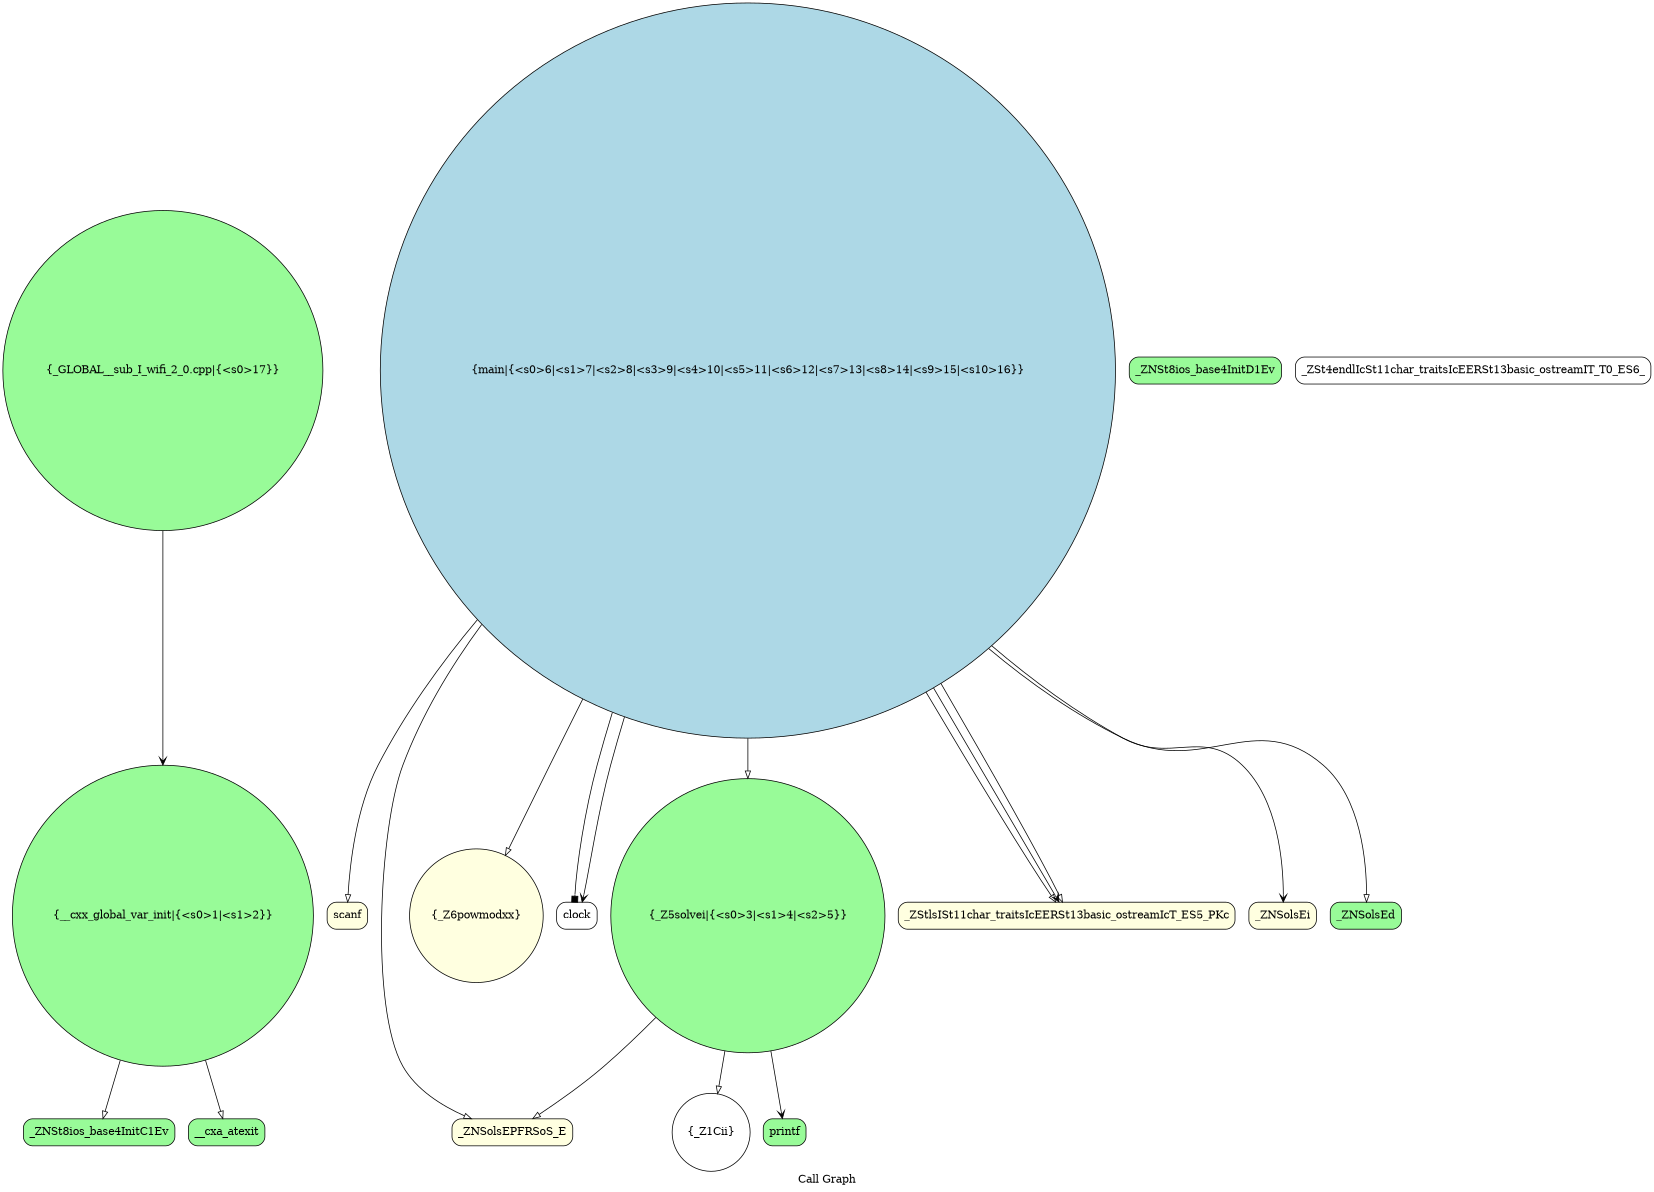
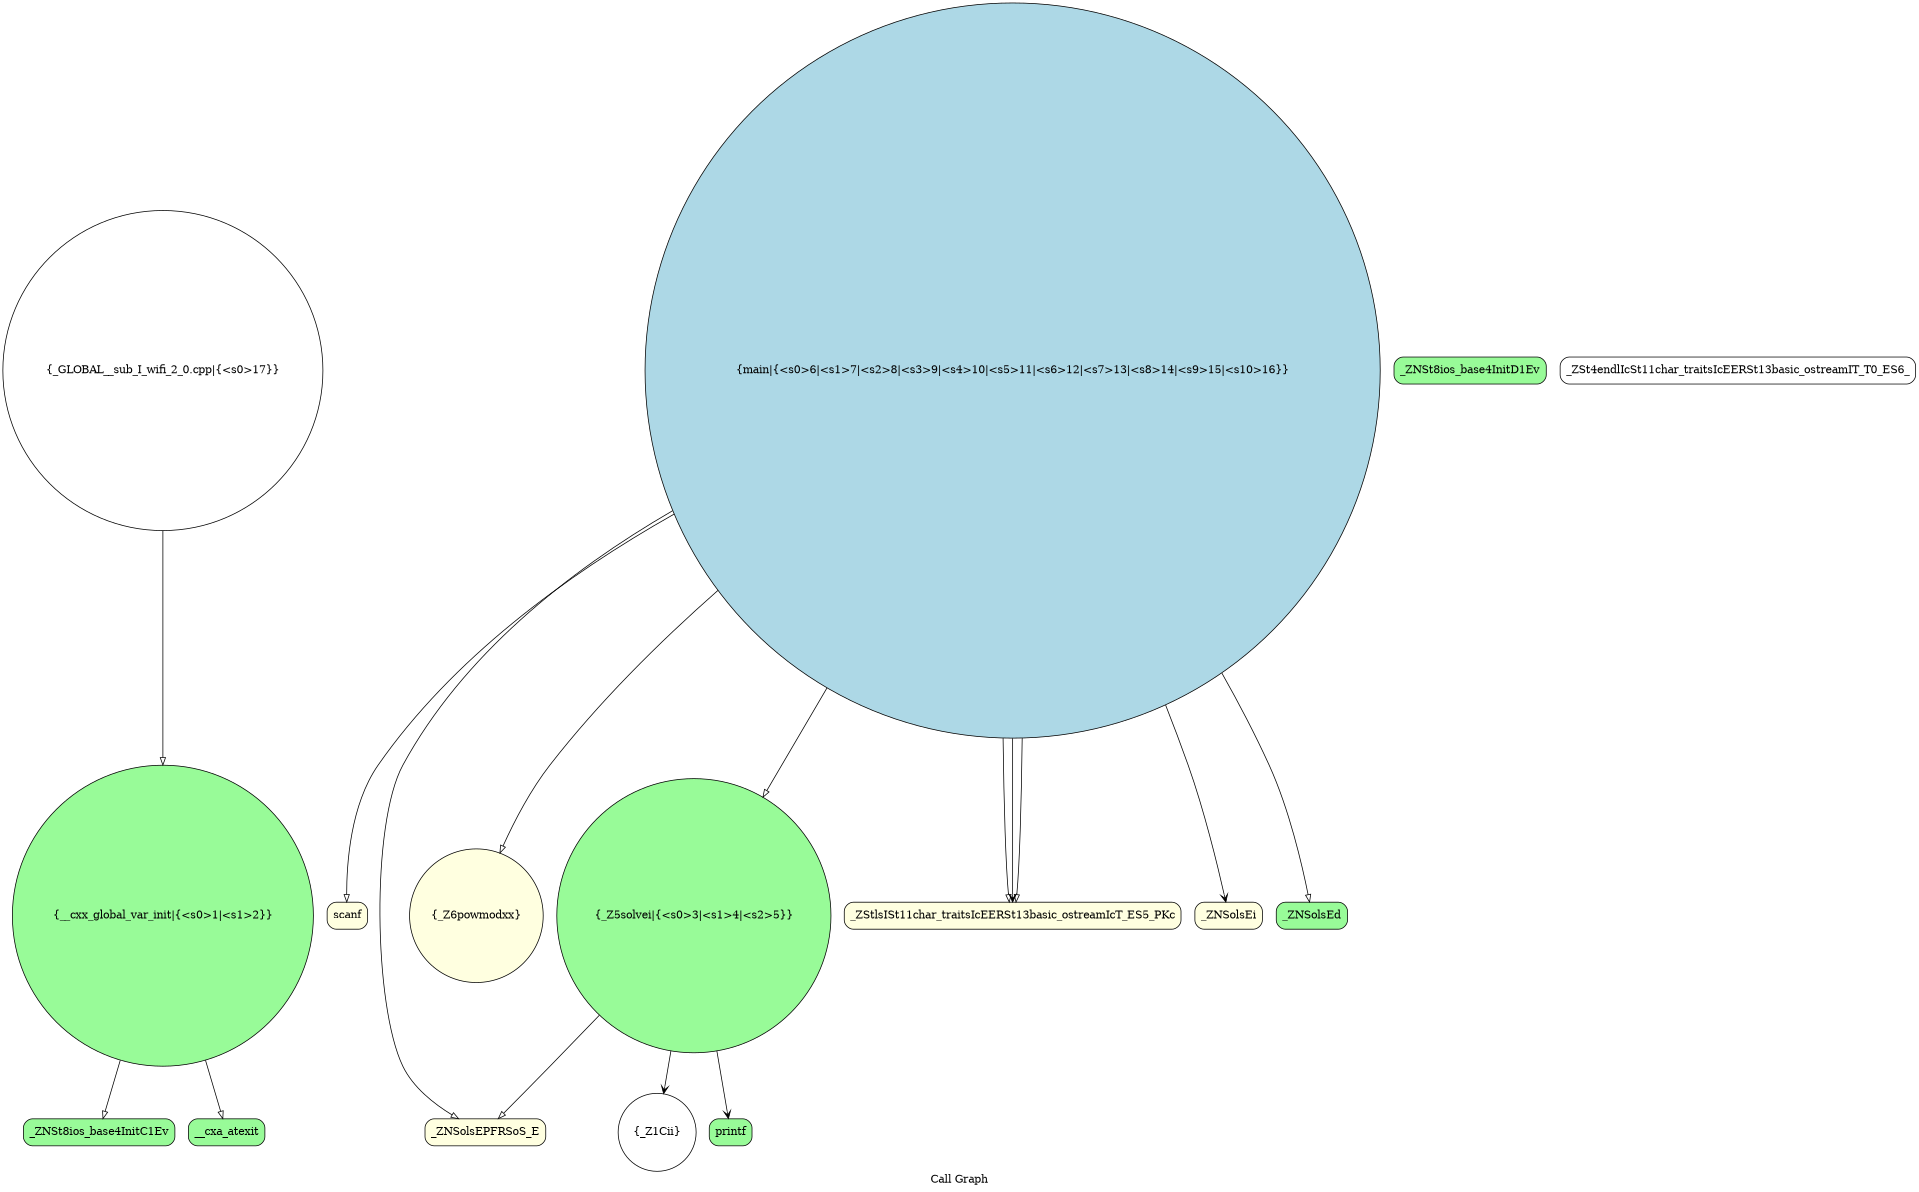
node "{_GLOBAL__sub_I_wifi_2_0.cpp|{<s0>17}}": fillcolor palegreen -> white
edge "{_GLOBAL__sub_I_wifi_2_0.cpp|{<s0>17}}" -> "{__cxx_global_var_init|{<s0>1|<s1>2}}": arrowhead vee -> onormal
node "clock": removed
edge "{_Z5solvei|{<s0>3|<s1>4|<s2>5}}" -> "{_Z1Cii}": arrowhead onormal -> vee
